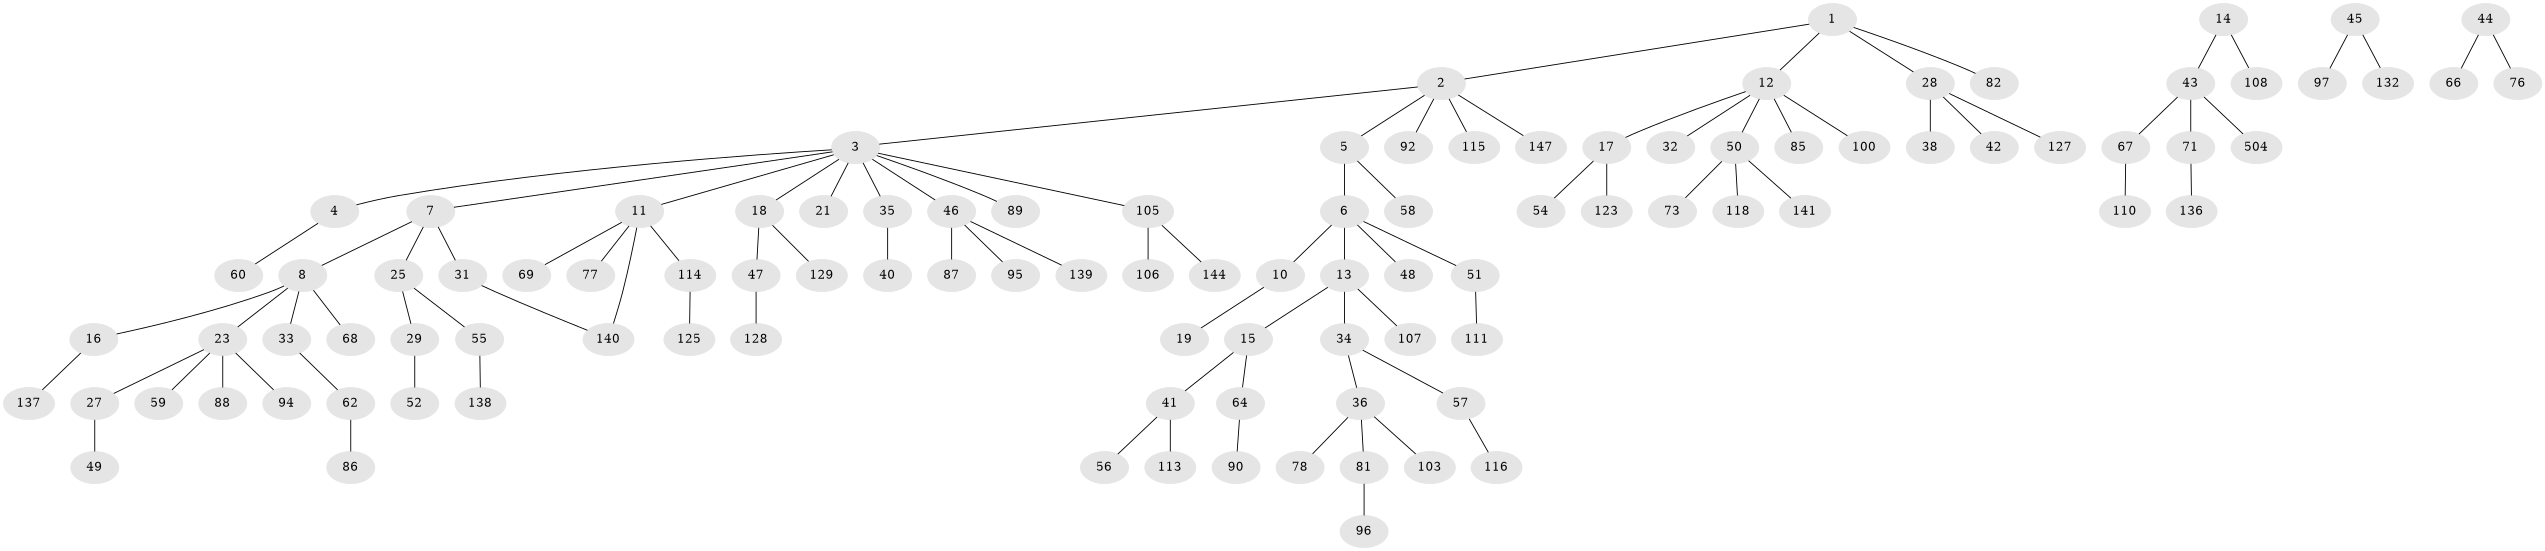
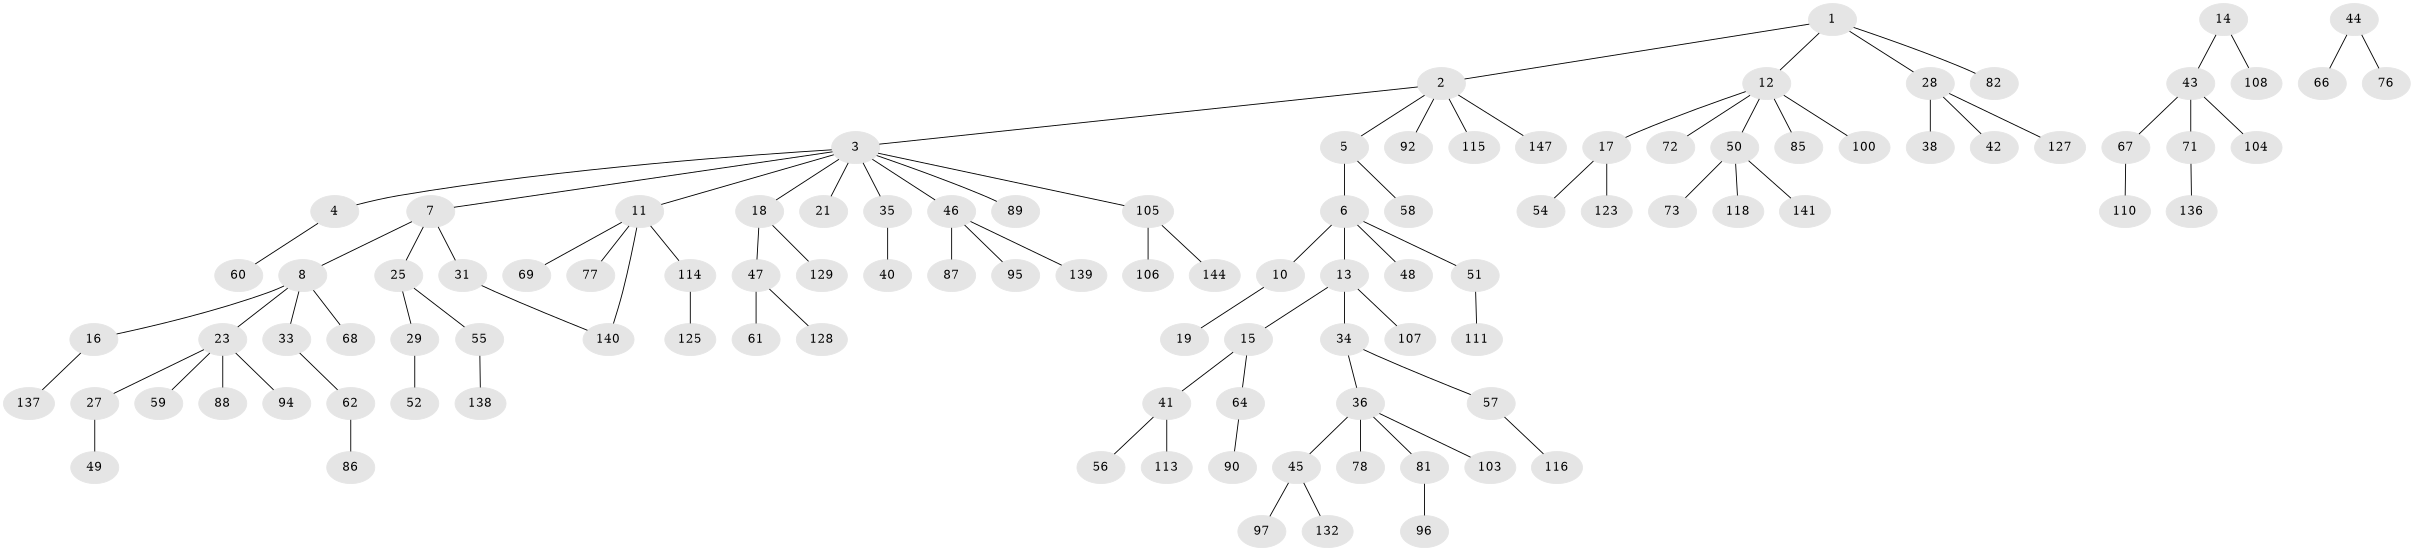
node "32": label "32" -> "72"
node "504": label "504" -> "104"
node "61": added
edge "36" -- "45": added
